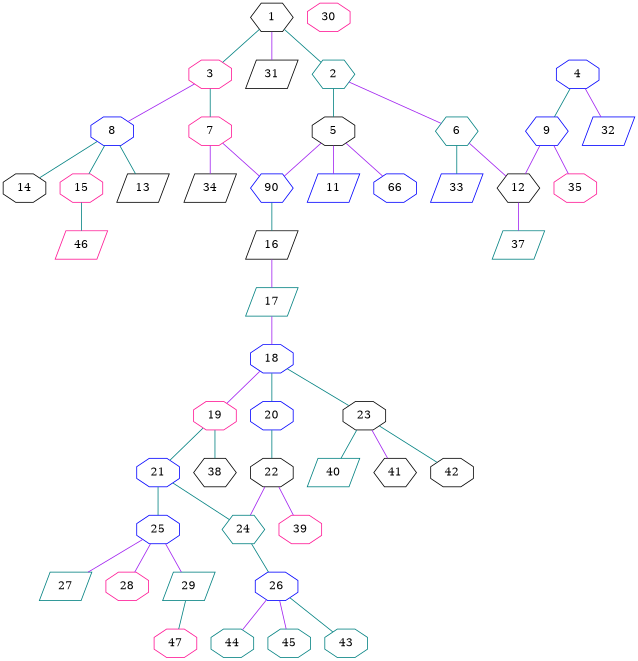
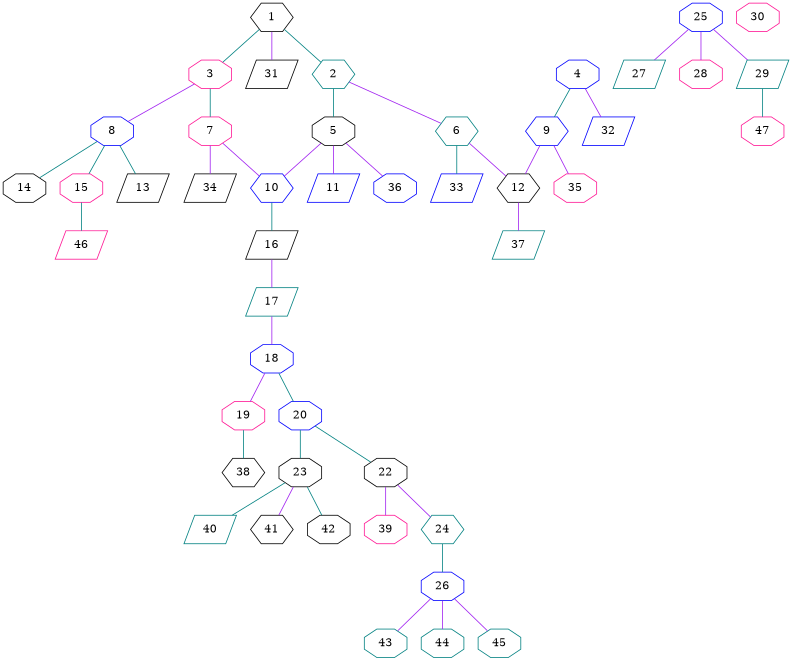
node "90": label "90" -> "10"
node "66": label "66" -> "36"
edge "18" -- "23": now "20" -- "23"
node "21": removed
edge "26" -- "43": color teal -> purple
